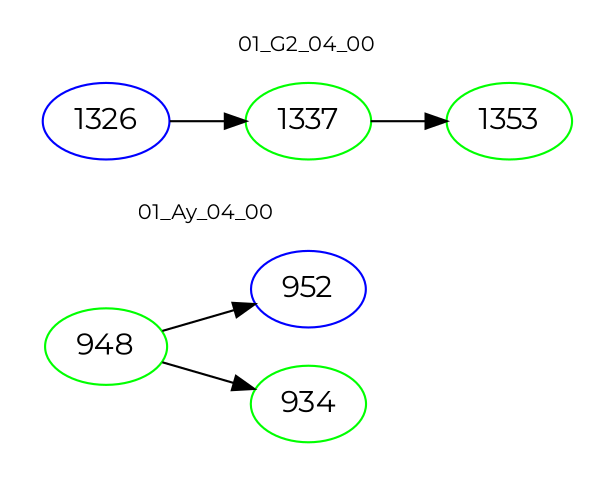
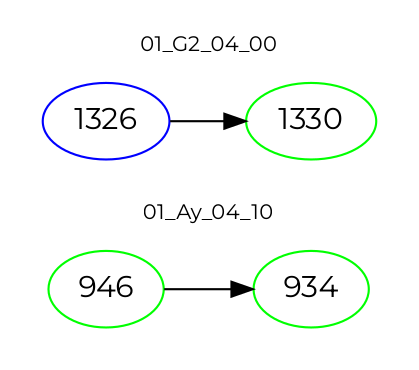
node "1337": label "1337" -> "1330"
node "1353": removed
cluster "01_Ay_04_00": label "01_Ay_04_00" -> "01_Ay_04_10"
node "952": removed
node "948": label "948" -> "946"
